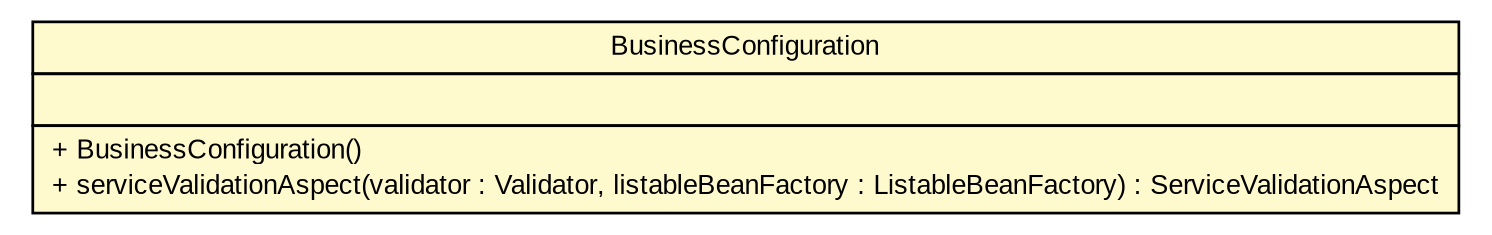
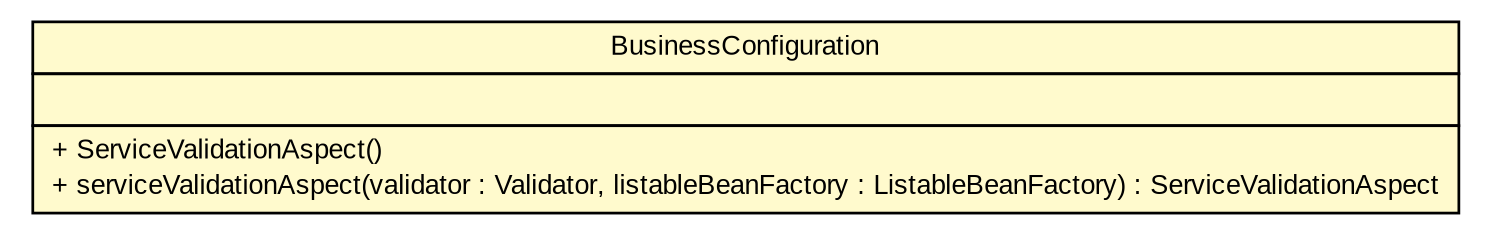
node "BusinessConfiguration": text "+ BusinessConfiguration()" -> "+ ServiceValidationAspect()"
